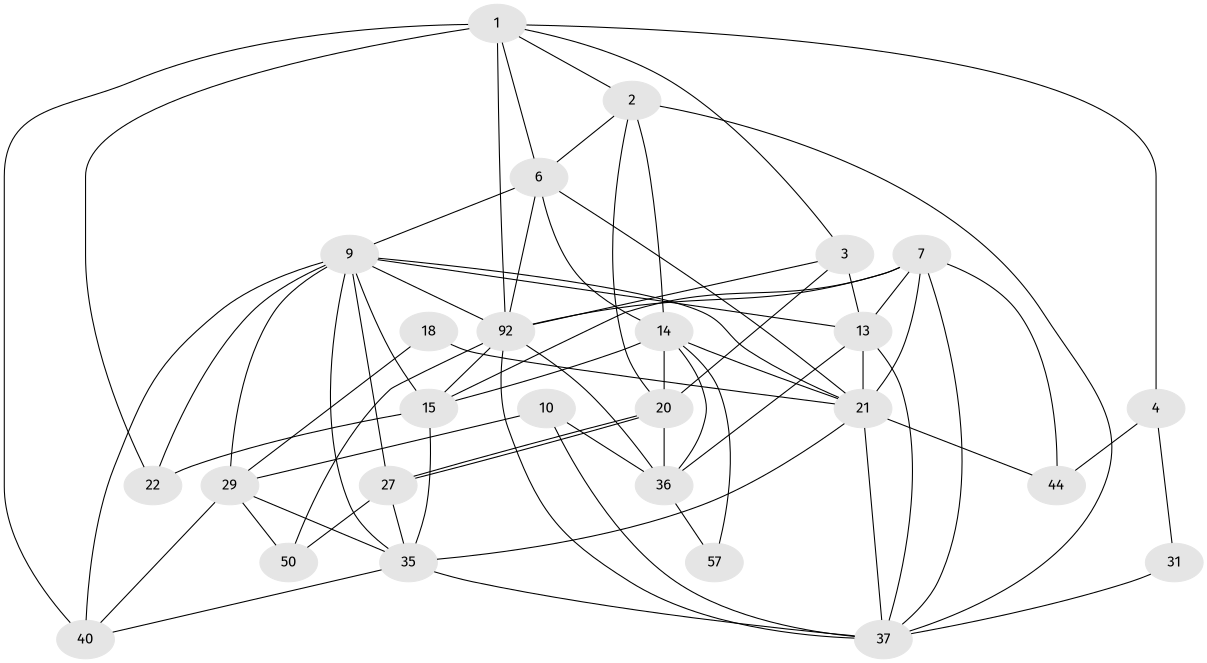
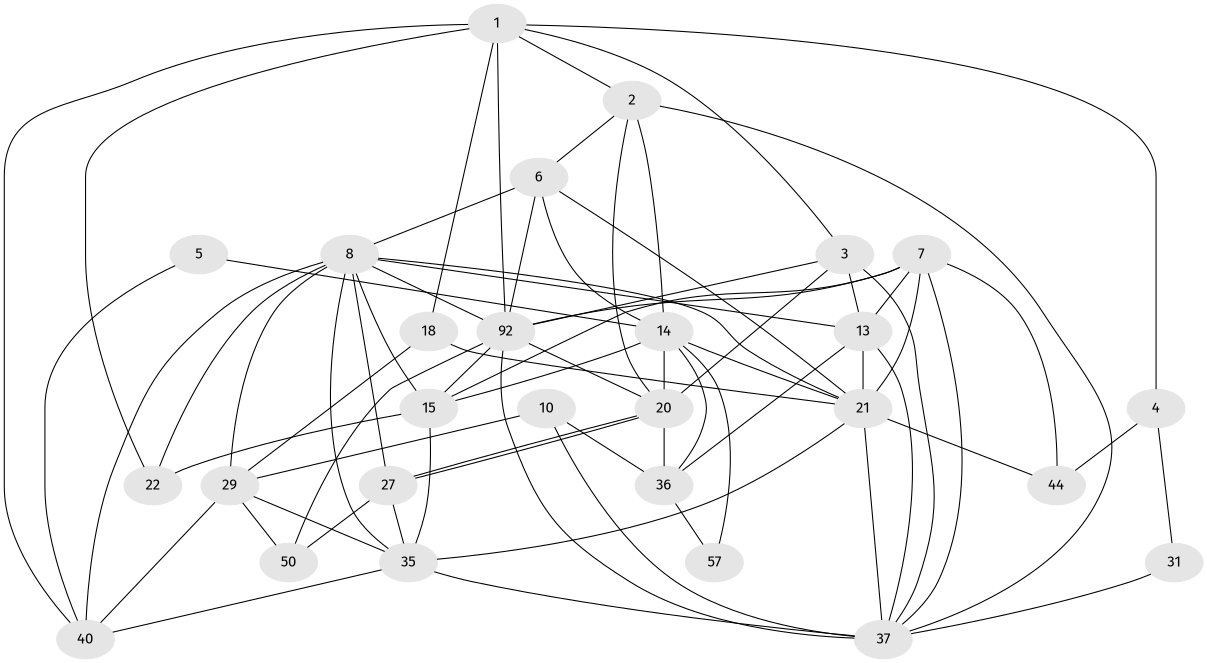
edge "1" -- "6": now "1" -- "18"
node "5": added
node "9": label "9" -> "8"
edge "92" -- "36": now "92" -- "20"
edge "3" -- "37": added
